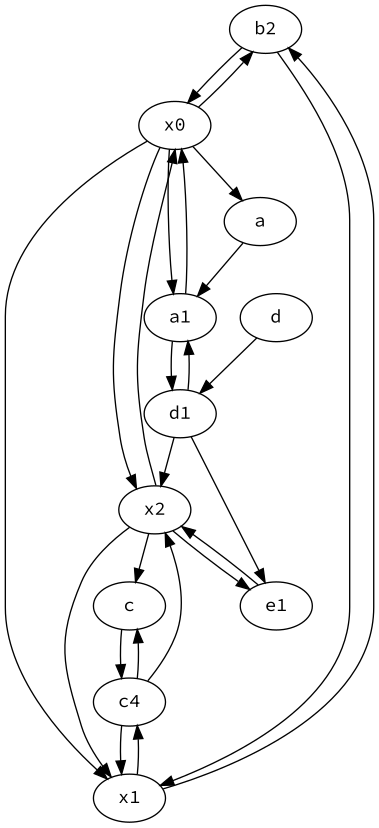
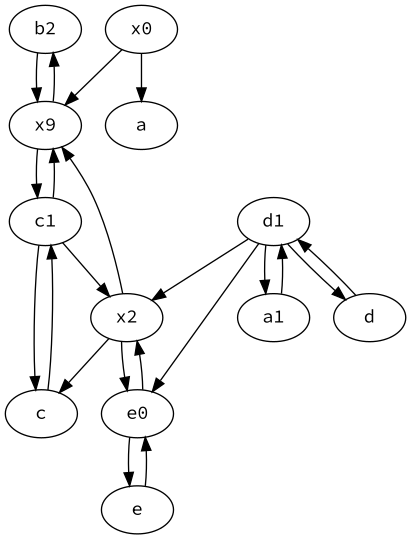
edge "b2" -> "x0": removed
edge "x0" -> "b2": removed
edge "x0" -> "a1": removed
edge "a1" -> "x0": removed
edge "a" -> "a1": removed
edge "d1" -> "d": added
edge "x0" -> "x2": removed
edge "x2" -> "x0": removed
node "e": added
node "e1": label "e1" -> "e0"
node "c4": label "c4" -> "c1"
node "x1": label "x1" -> "x9"
